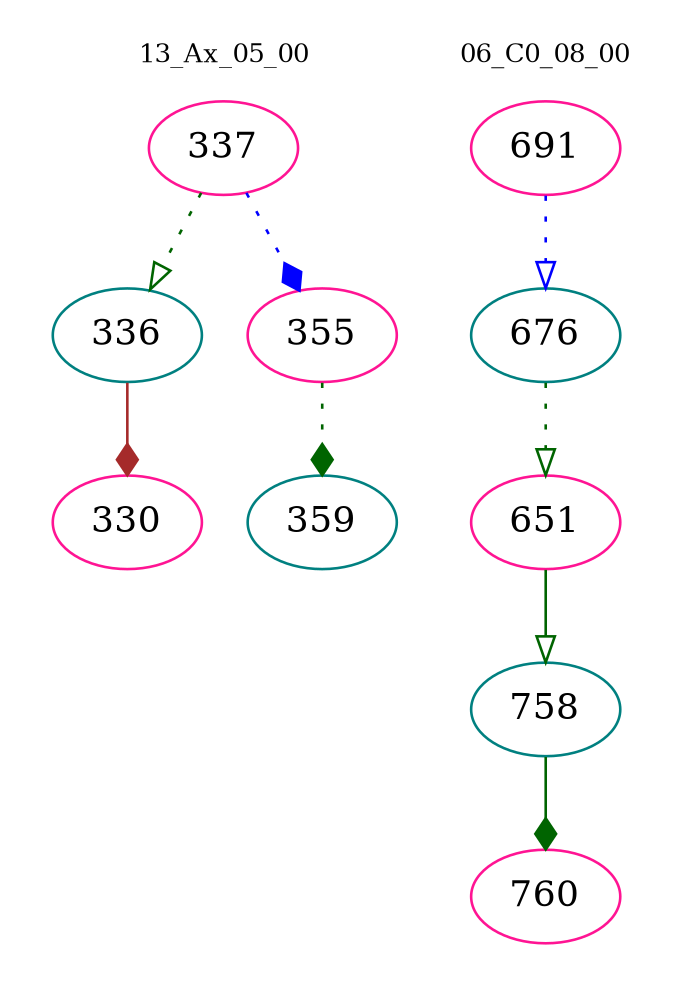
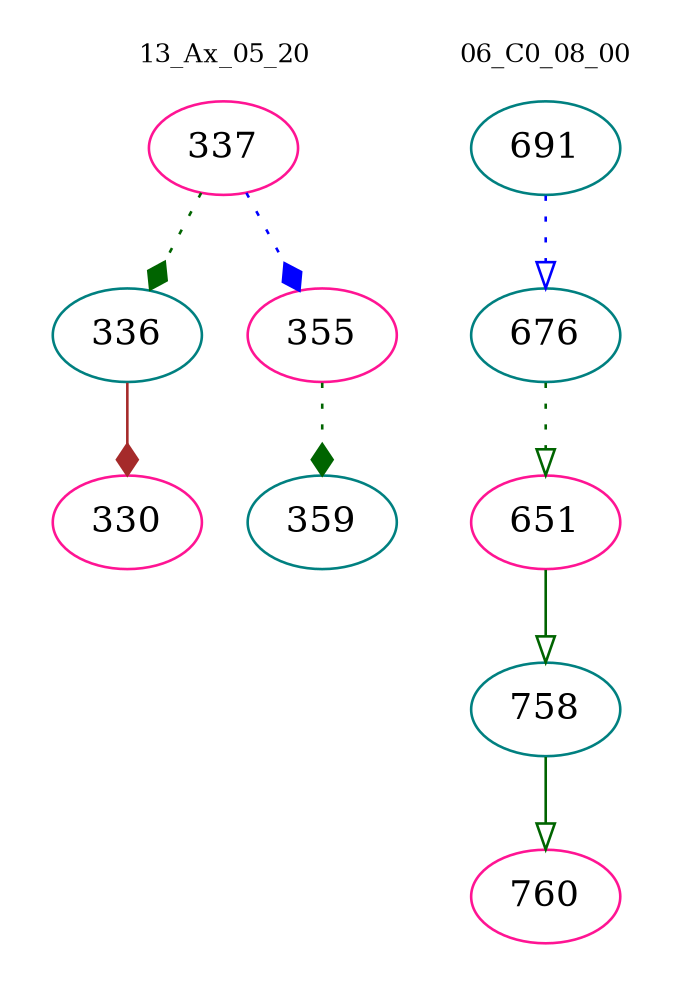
cluster "13_Ax_05_00": label "13_Ax_05_00" -> "13_Ax_05_20"
node "691": color deeppink -> teal
edge "337" -> "336": arrowhead onormal -> diamond
edge "758" -> "760": arrowhead diamond -> onormal
